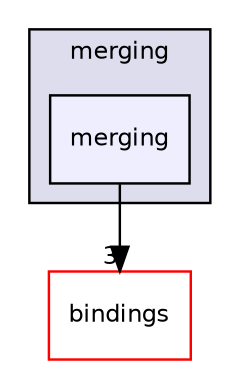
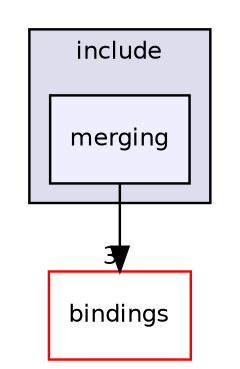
cluster "merging": label "merging" -> "include"
